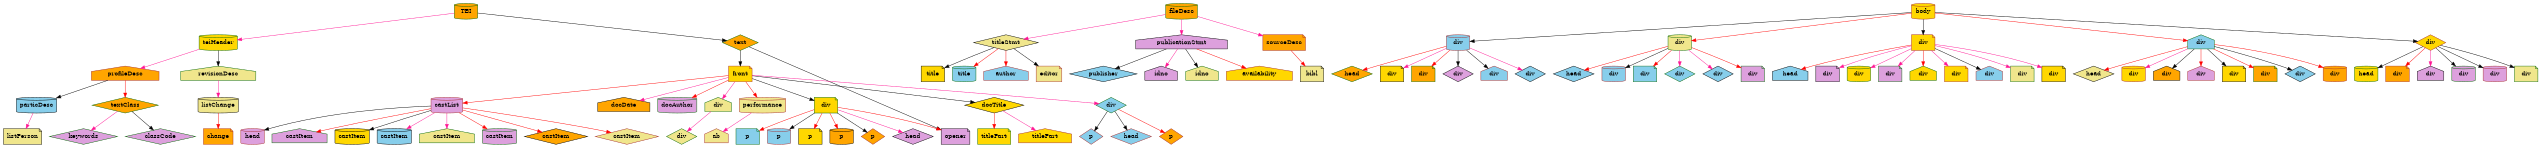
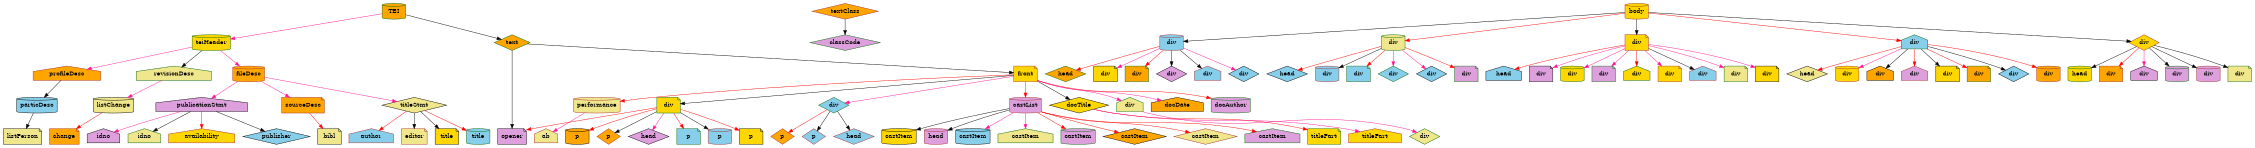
node "fileDesc": color darkgreen -> brown
edge "teiHeader" -> "fileDesc": added
edge "profileDesc" -> "textClass": removed
node "textClass": color darkgreen -> brown
edge "particDesc" -> "listPerson": color deeppink -> black
node "keywords": removed
